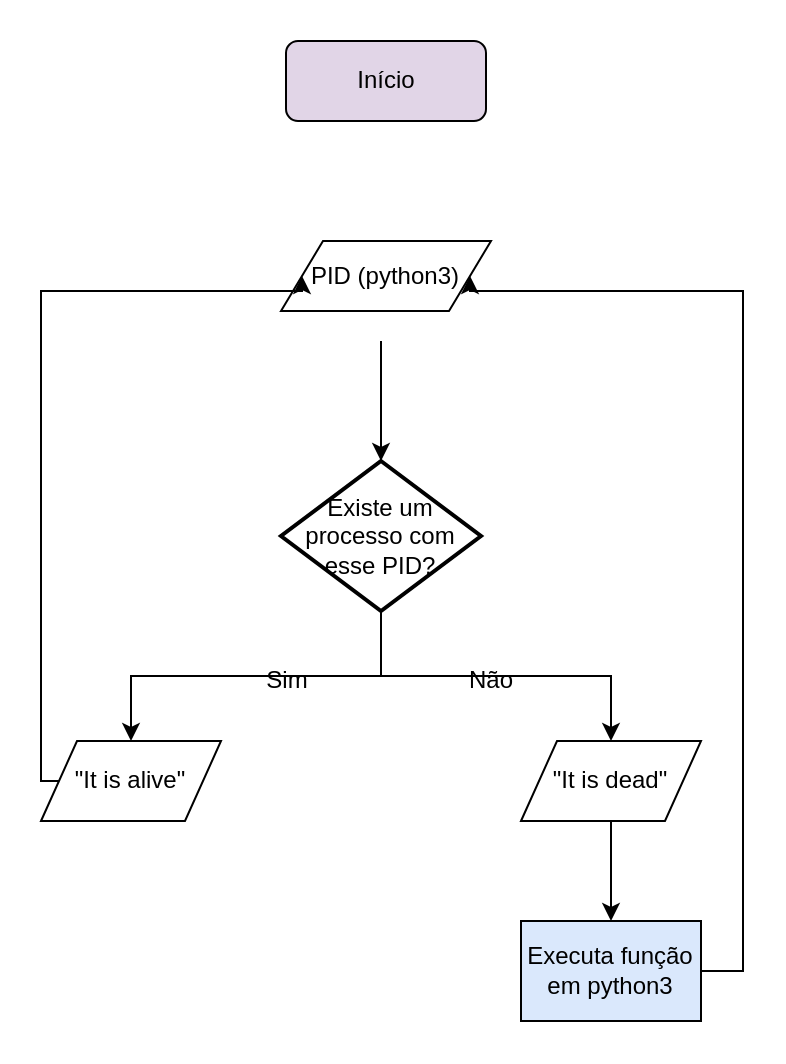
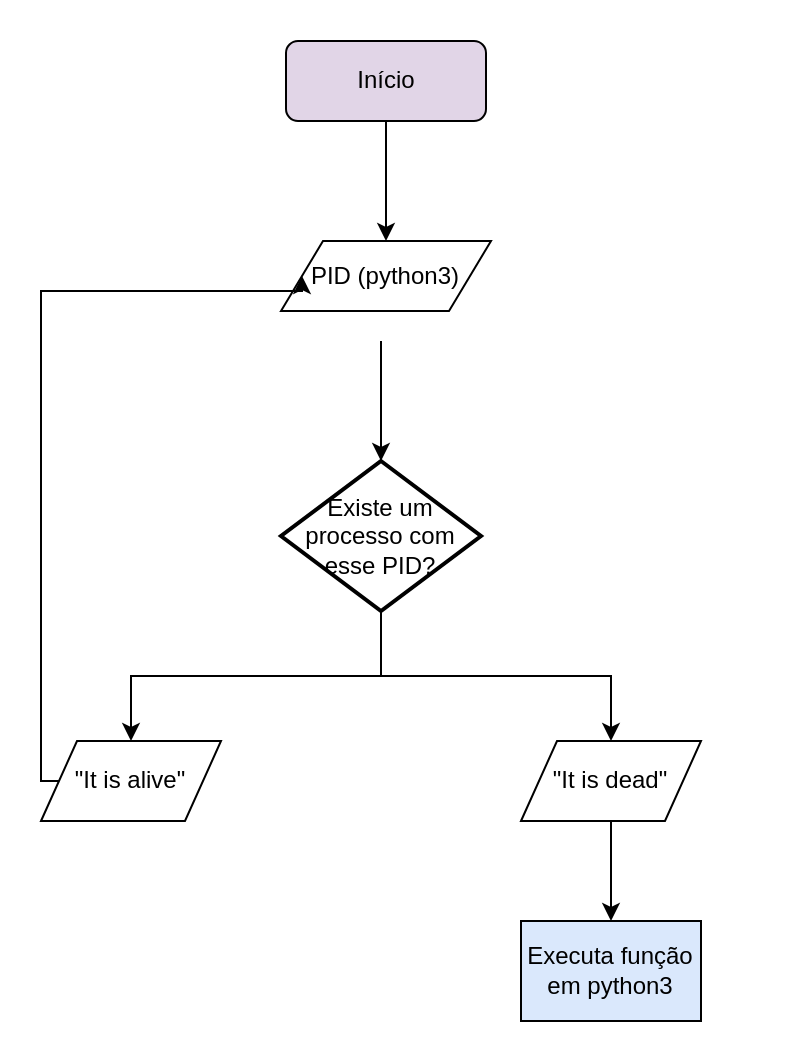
edge "Início" -> "PID (python3)": added
edge "Executa função em python3" -> "PID (python3)": removed
node "Sim": removed
node "Não": removed
